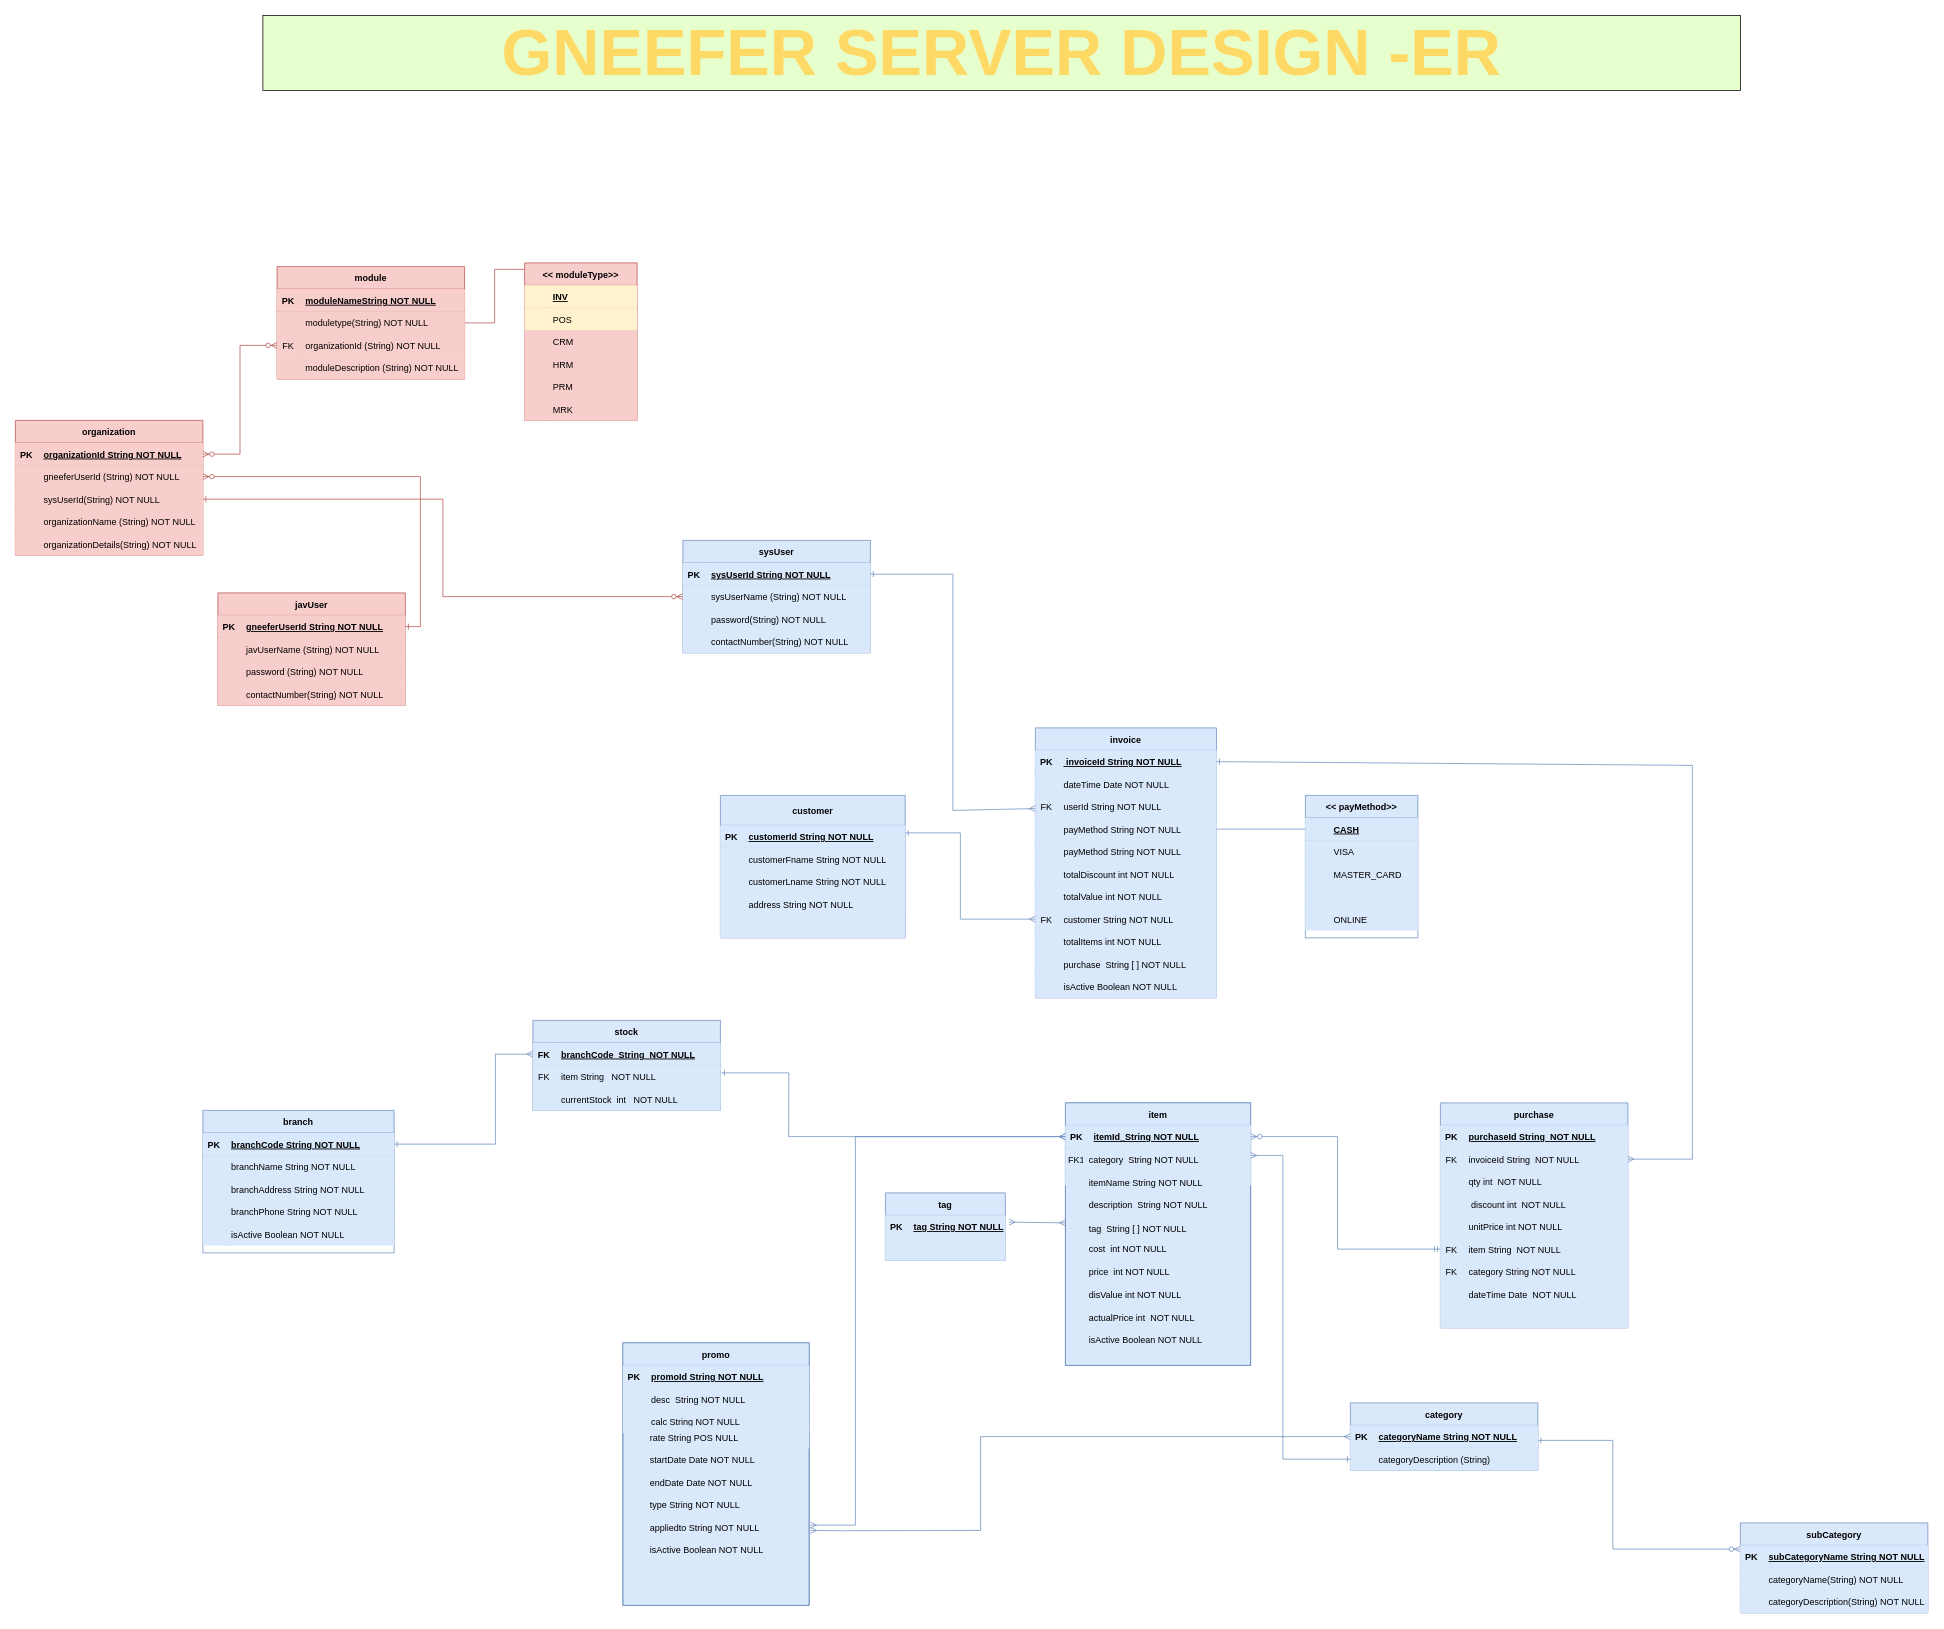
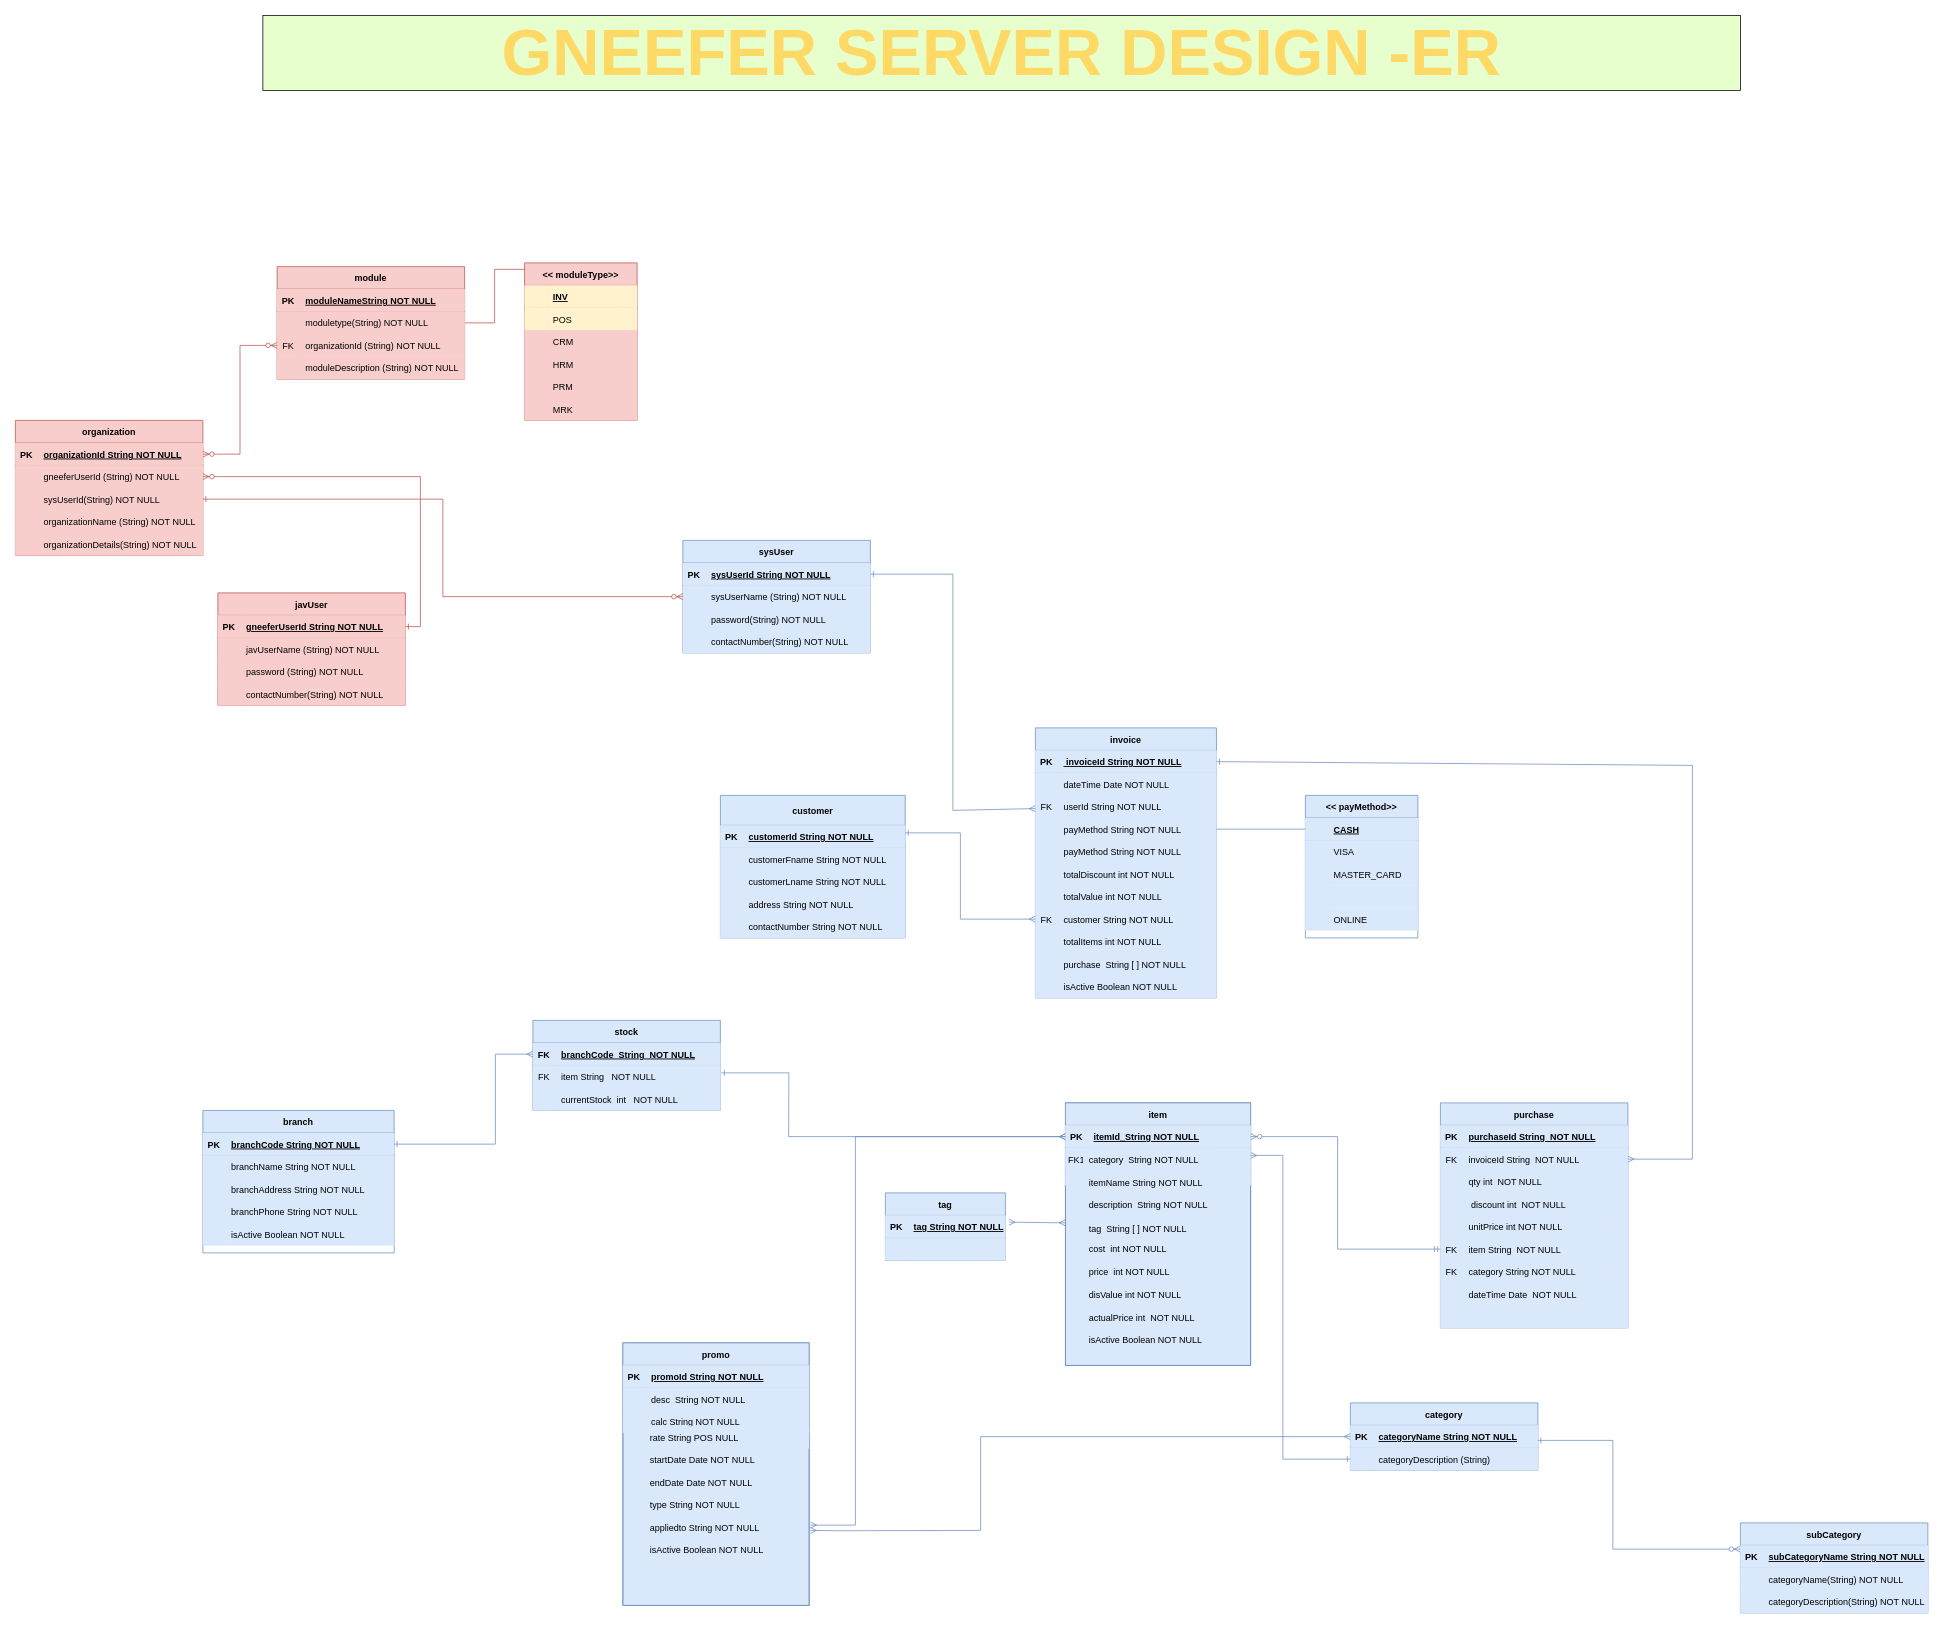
node "contactNumber String NOT NULL": added
